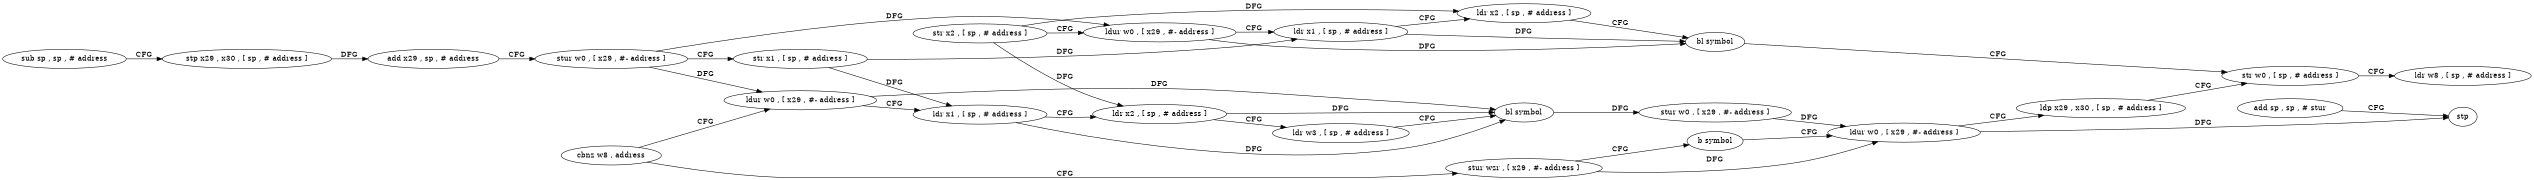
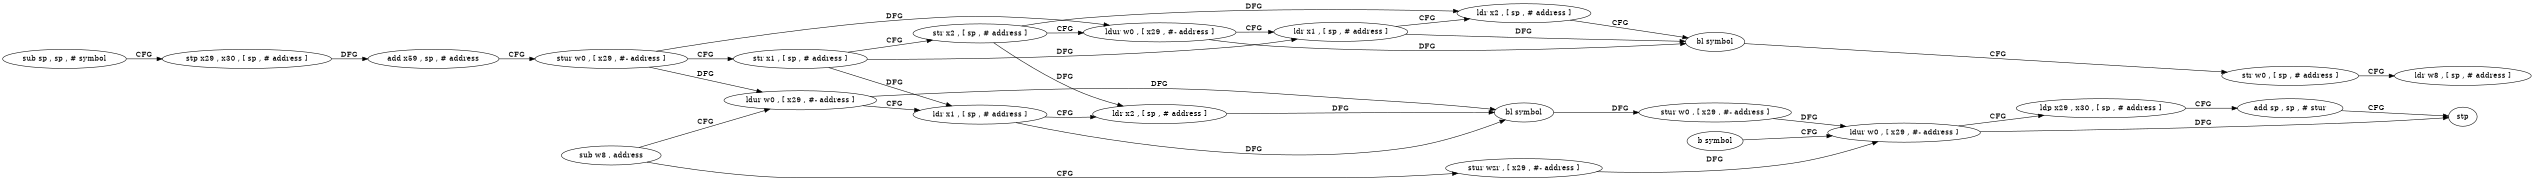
edge "str x1 , [ sp , # address ]" -> "str x2 , [ sp , # address ]": added, label "CFG"
node "sub sp , sp , # address": label "sub sp , sp , # address" -> "sub sp , sp , # symbol"
node "add x29 , sp , # address": label "add x29 , sp , # address" -> "add x59 , sp , # address"
edge "ldp x29 , x30 , [ sp , # address ]" -> "str w0 , [ sp , # address ]": now "ldp x29 , x30 , [ sp , # address ]" -> "add sp , sp , # stur"
node "ldr w3 , [ sp , # address ]": removed
edge "stur wzr , [ x29 , #- address ]" -> "b symbol": removed, label "CFG"
node "cbnz w8 , address": label "cbnz w8 , address" -> "sub w8 , address"
